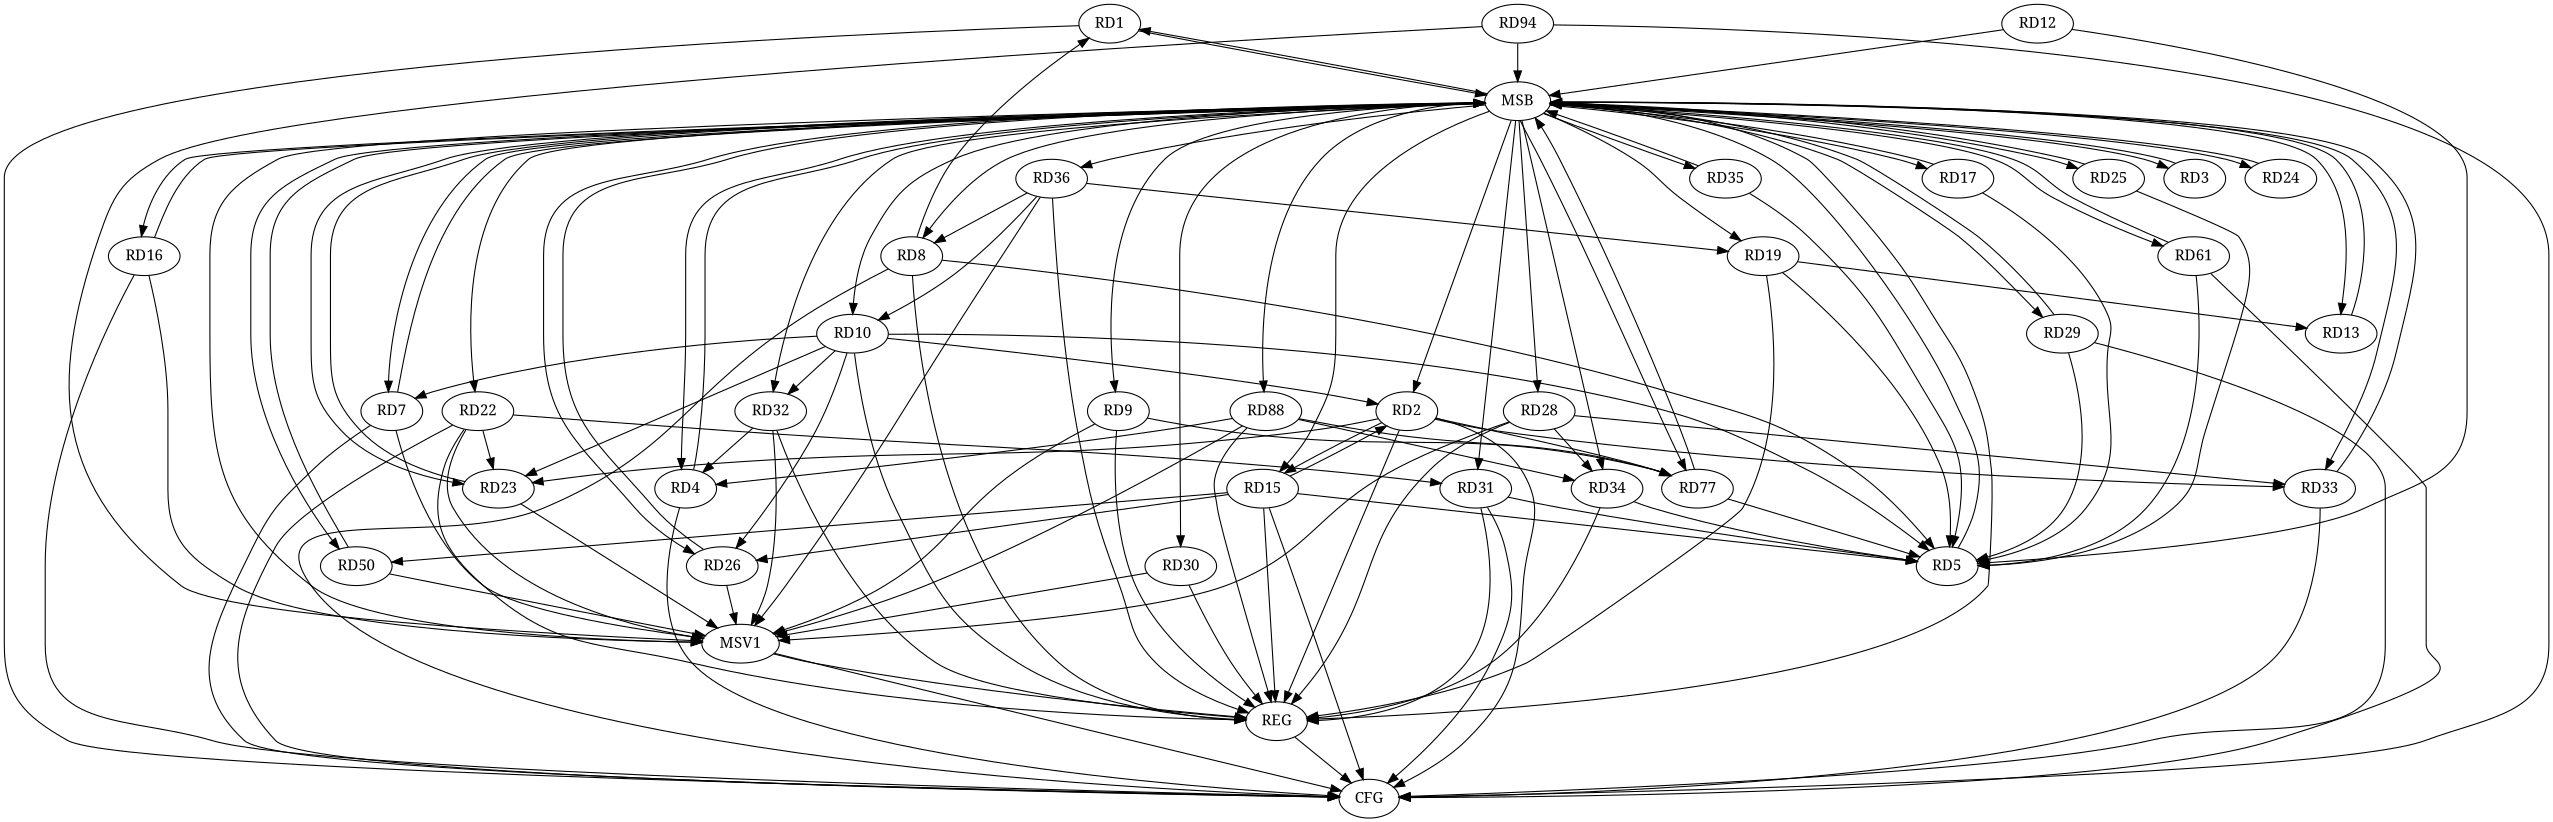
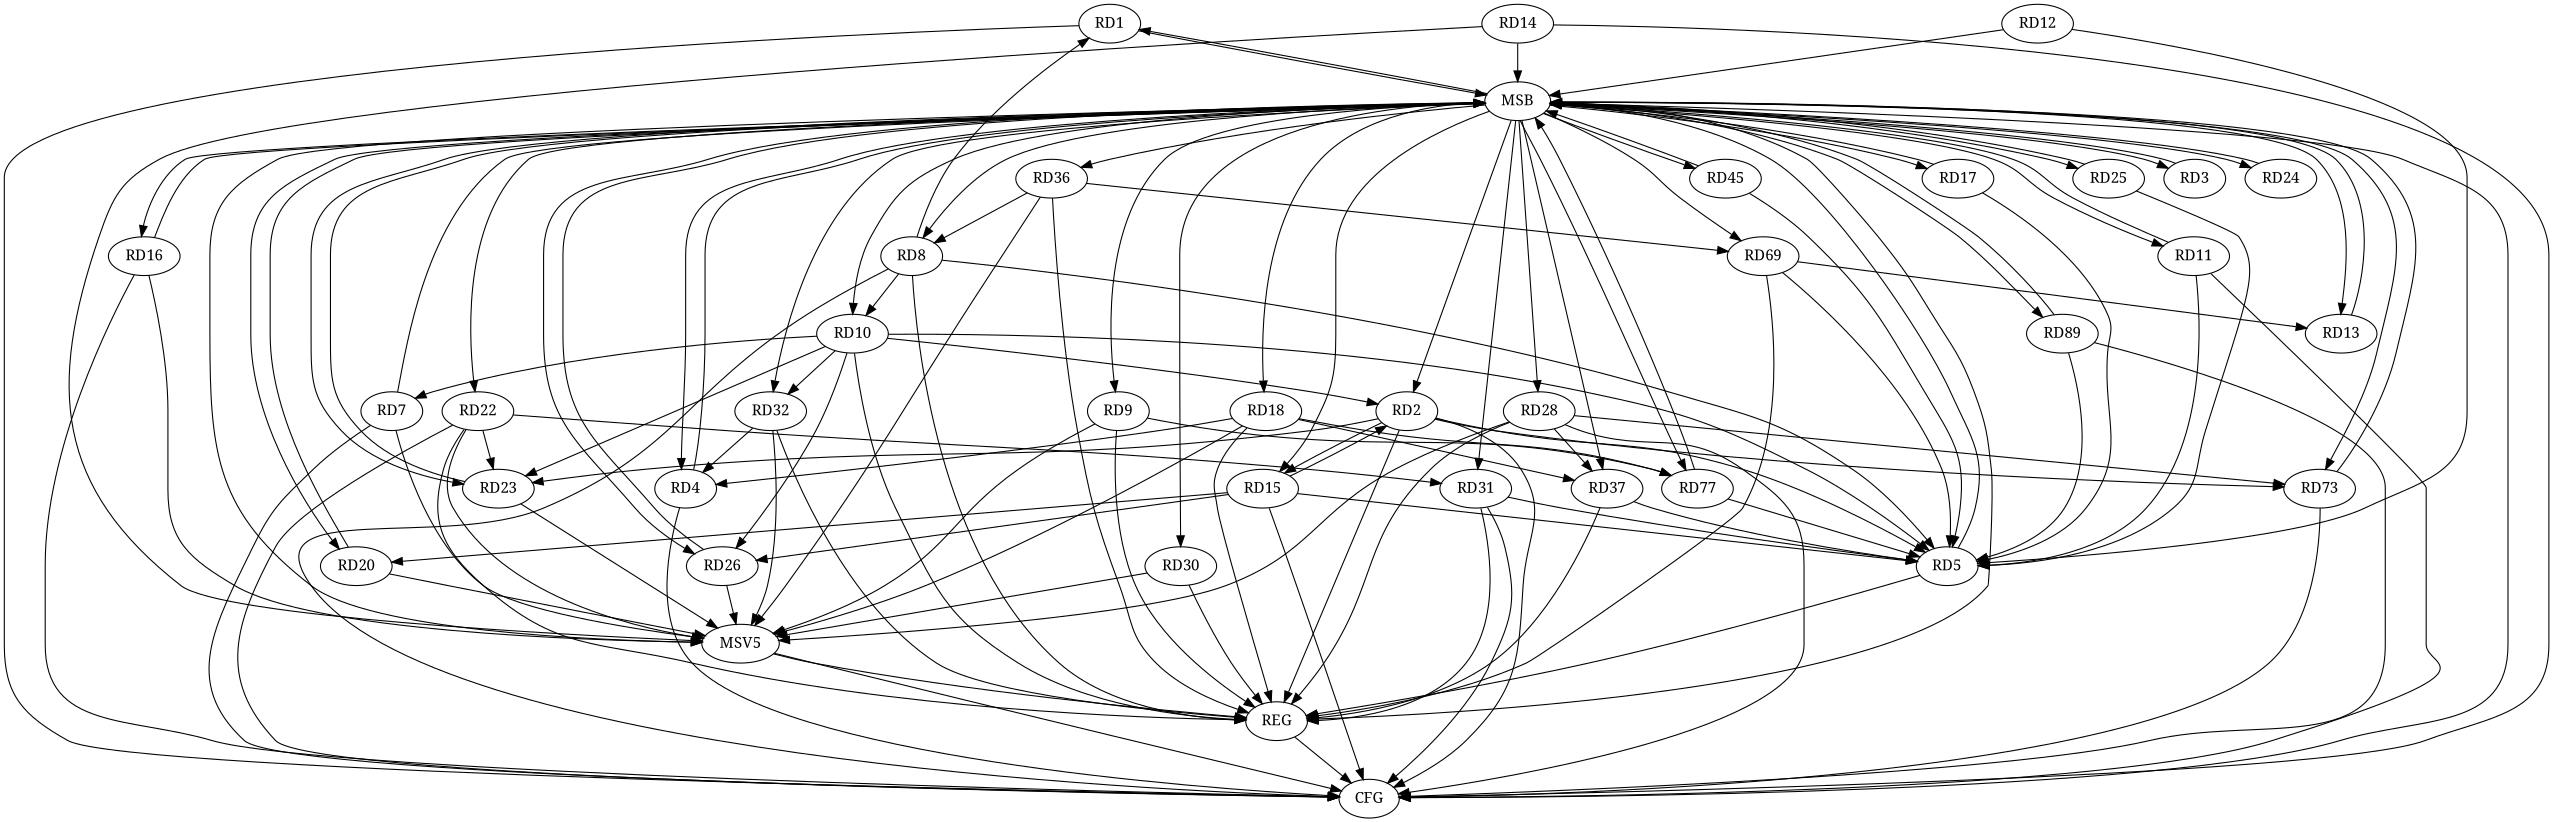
node "RD94": label "RD94" -> "RD14"
edge "MSB" -> "RD7": now "MSB" -> "CFG"
node "RD35": label "RD35" -> "RD45"
node "RD19": label "RD19" -> "RD69"
node "RD61": label "RD61" -> "RD11"
edge "RD36" -> "RD10": now "RD8" -> "RD10"
node "RD29": label "RD29" -> "RD89"
node "RD88": label "RD88" -> "RD18"
edge "RD2" -> "RD77": now "RD2" -> "RD5"
node "RD34": label "RD34" -> "RD37"
node "RD33": label "RD33" -> "RD73"
node "RD50": label "RD50" -> "RD20"
edge "RD15" -> "REG": now "RD5" -> "REG"
node "MSV1": label "MSV1" -> "MSV5"
edge "RD28" -> "CFG": added
